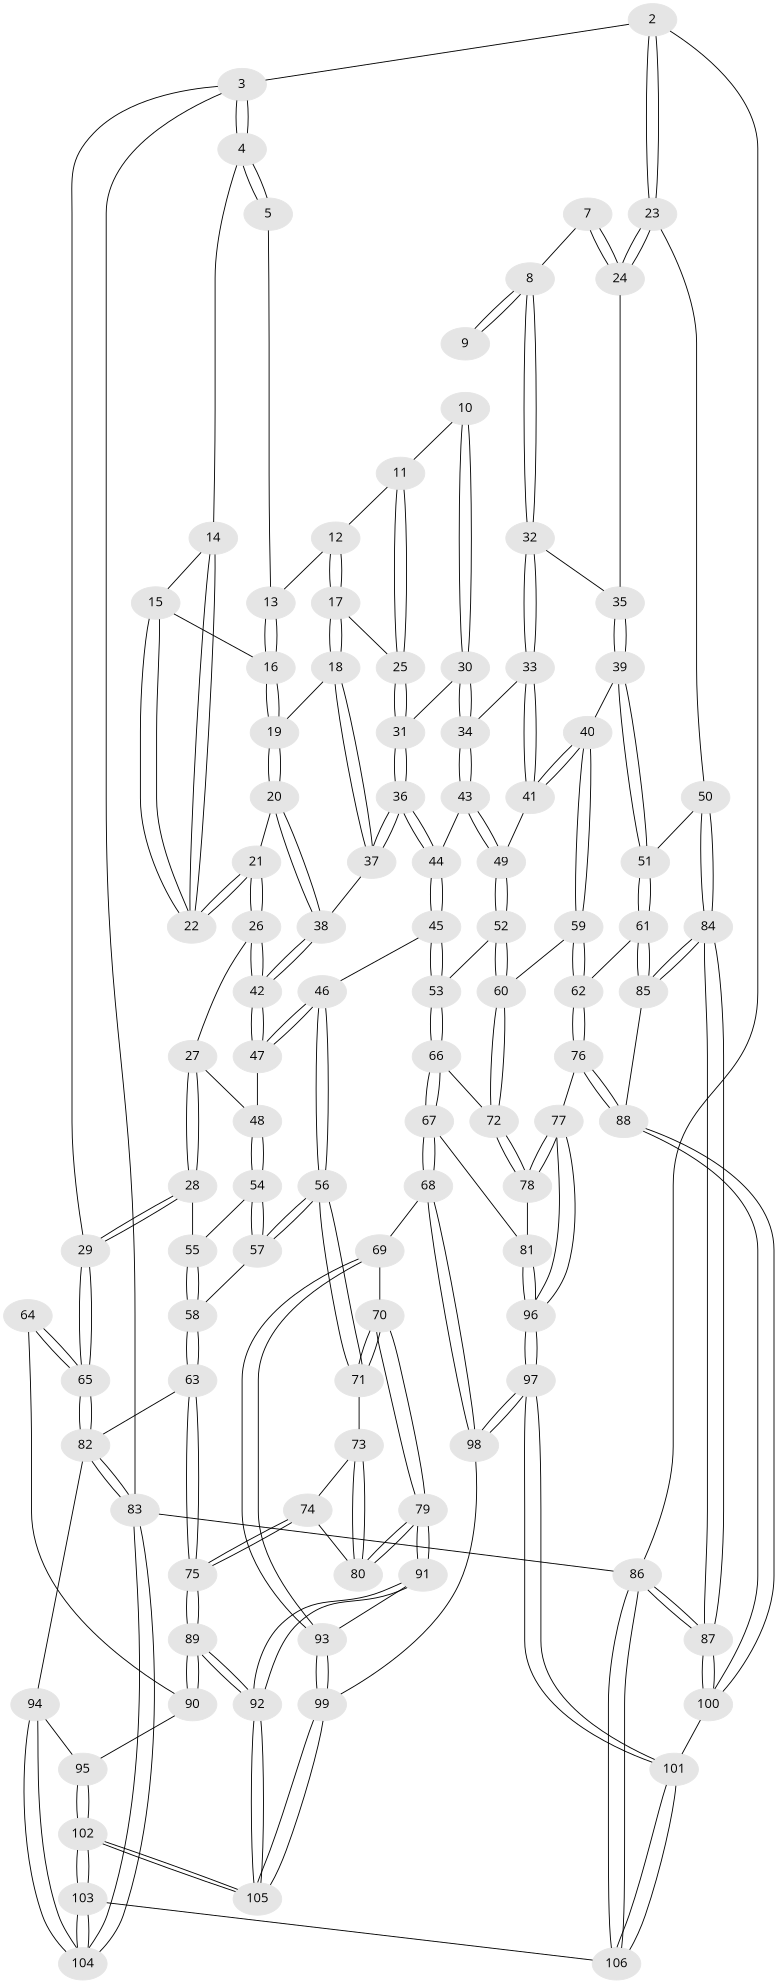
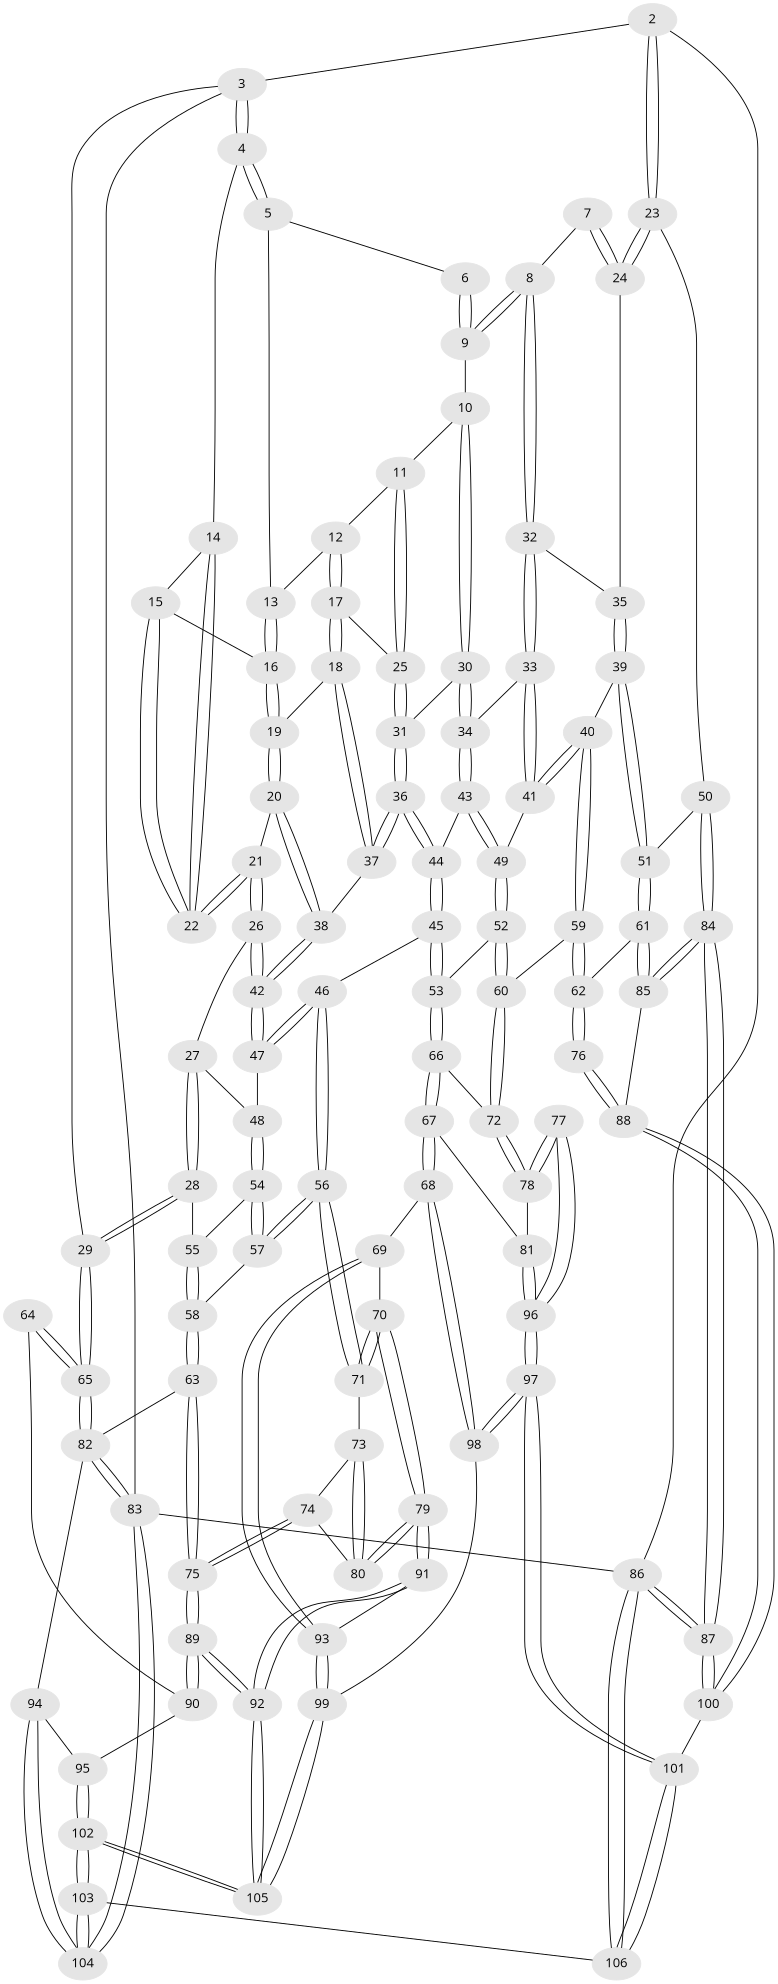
node "6": added
edge "9" -- "10": added
edge "76" -- "77": removed
